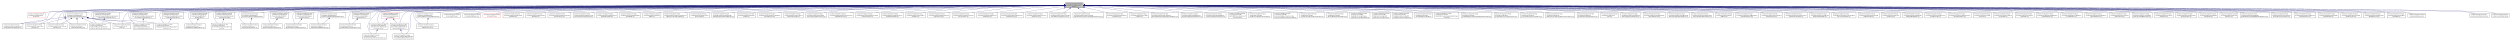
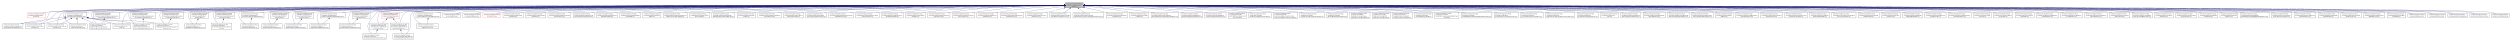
node "/root/scrimmage/scrimmage /src/pubsub/Publisher.cpp": added
node "/root/scrimmage/scrimmage /src/pubsub/SubscriberBase.cpp": added
